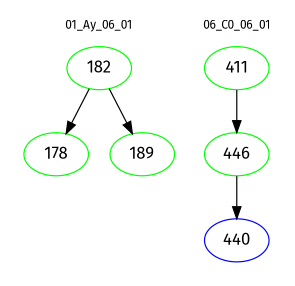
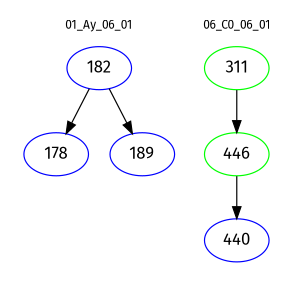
node "182": color green -> blue
node "411": label "411" -> "311"
node "178": color green -> blue
node "189": color green -> blue
